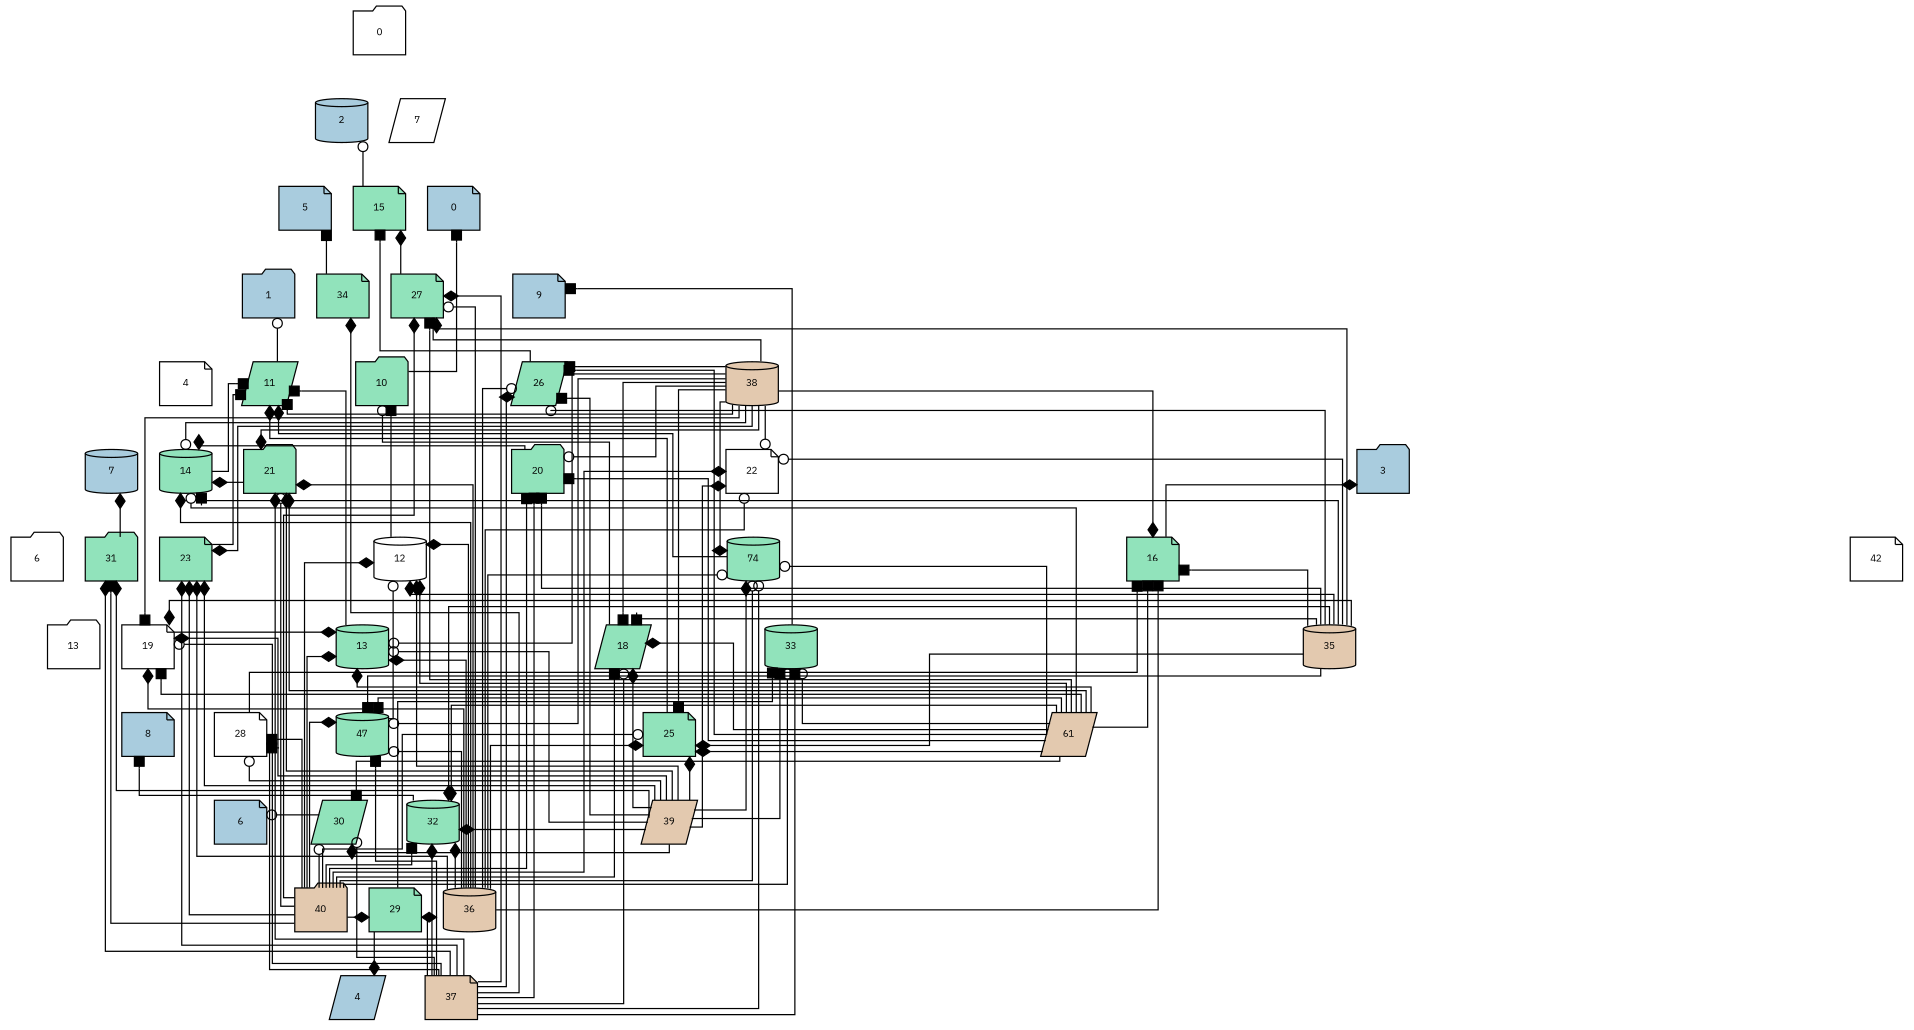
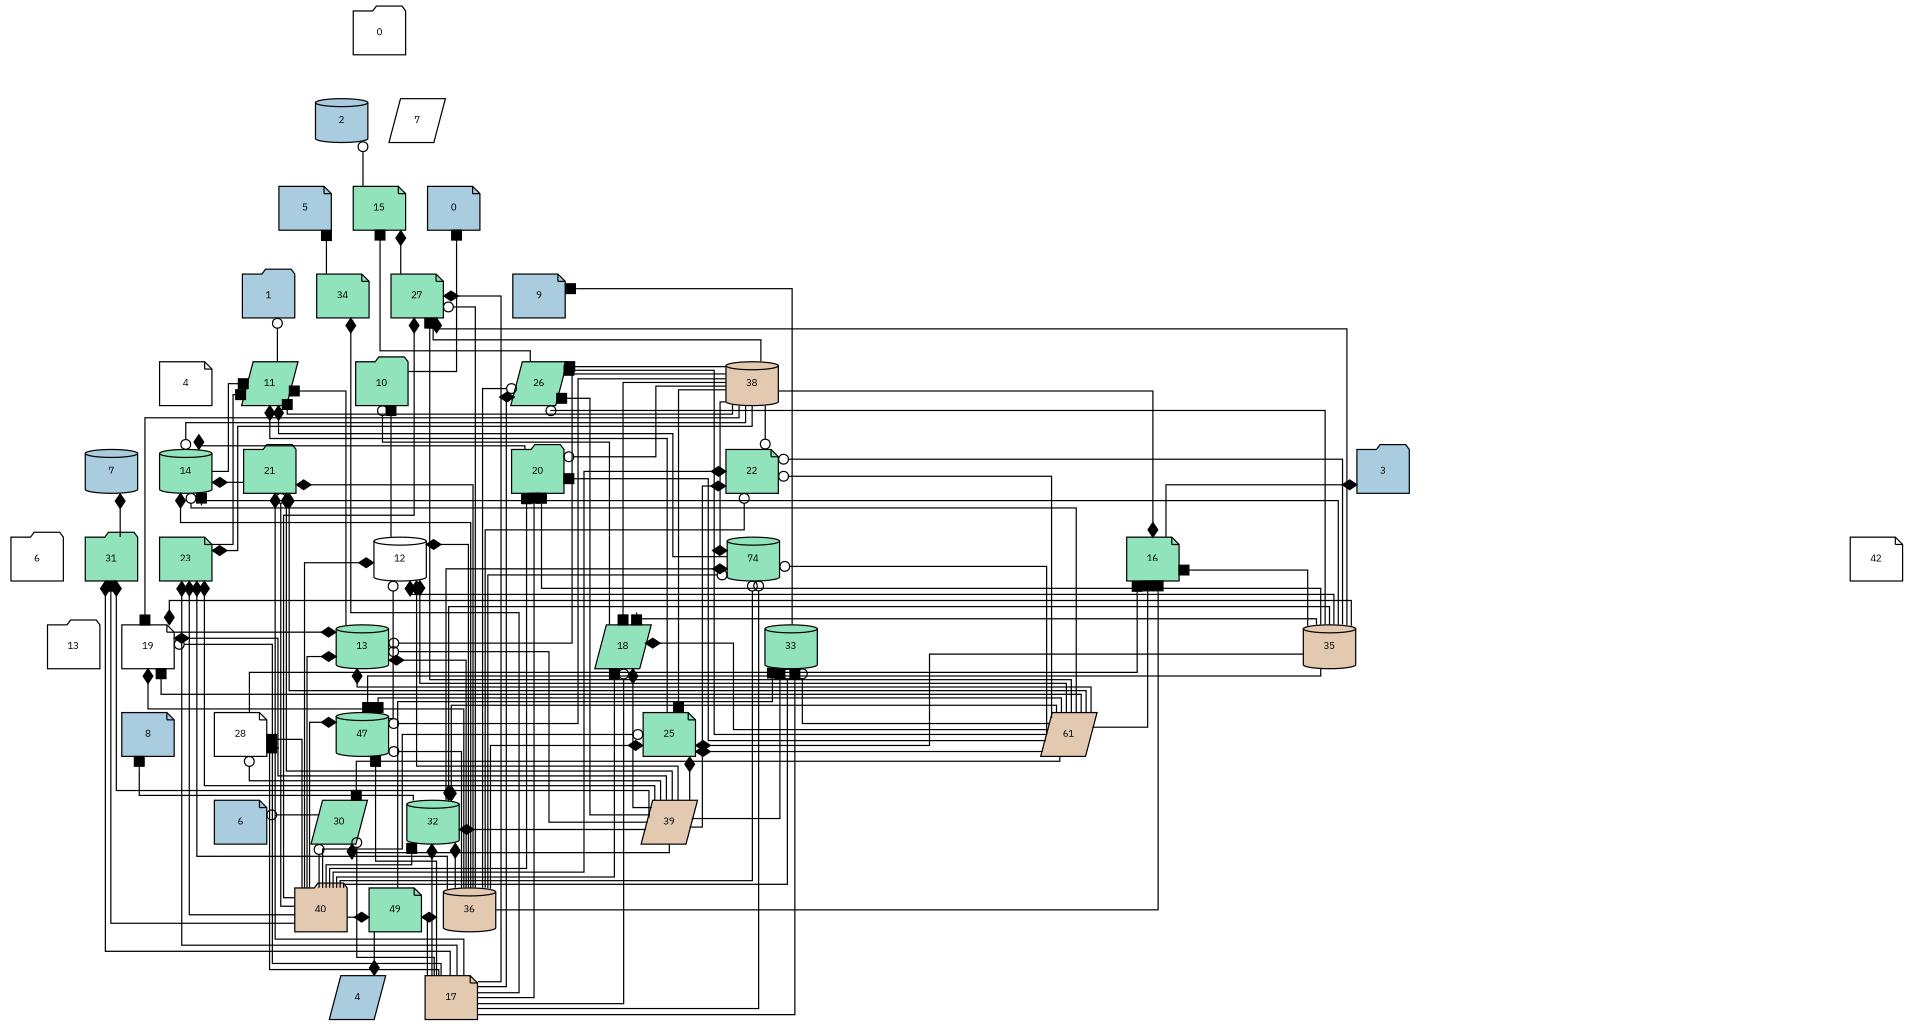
edge "38" -> "21": removed
node "22": fillcolor #ffffff -> #91e3bb
edge "61" -> "22": added
edge "39" -> "74": now "32" -> "74"
node "29": label "29" -> "49"
node "37": label "37" -> "17"
